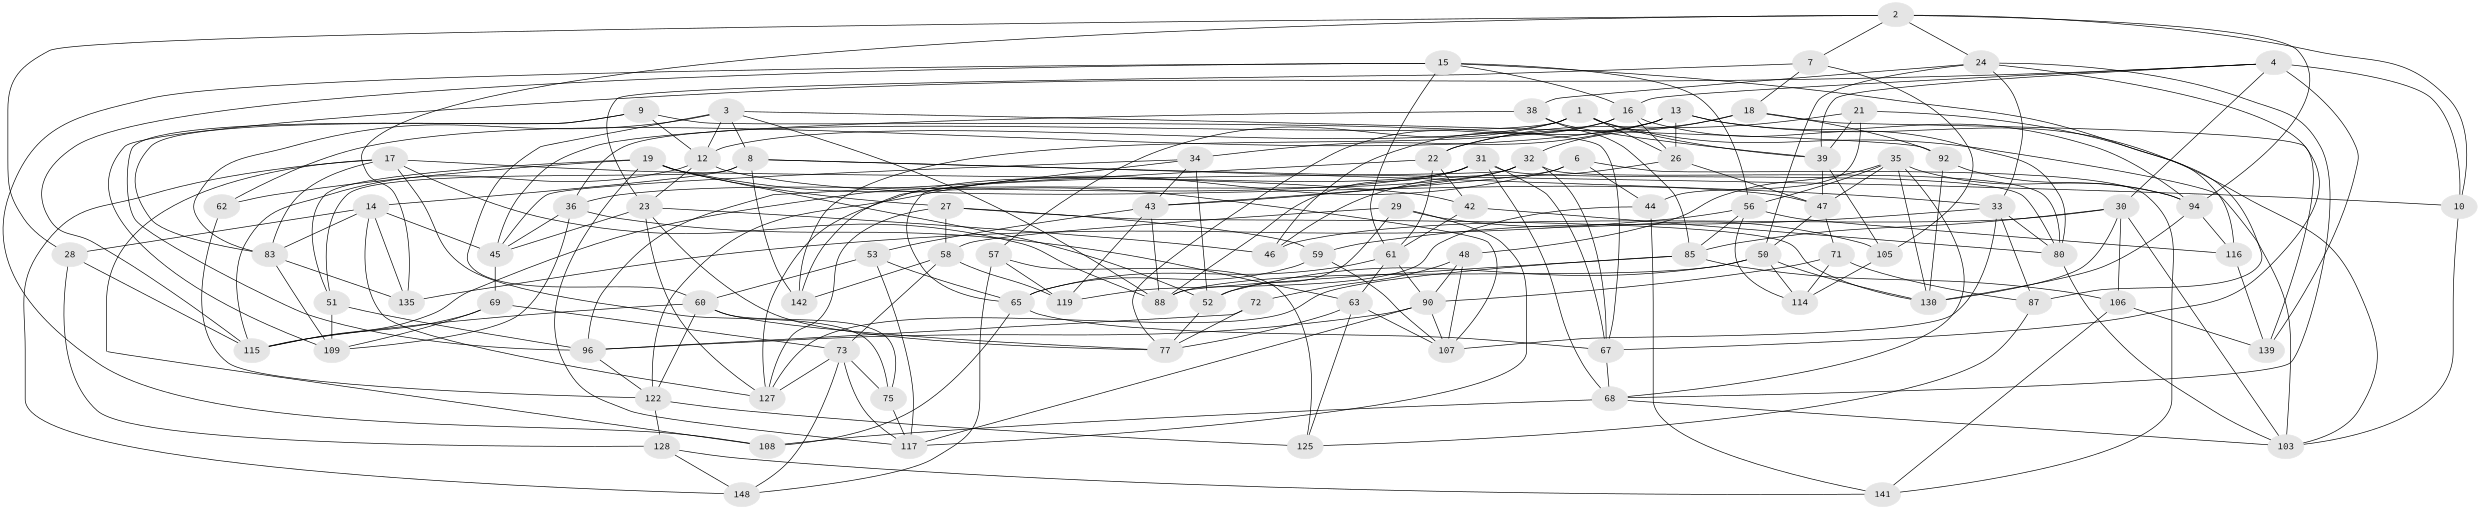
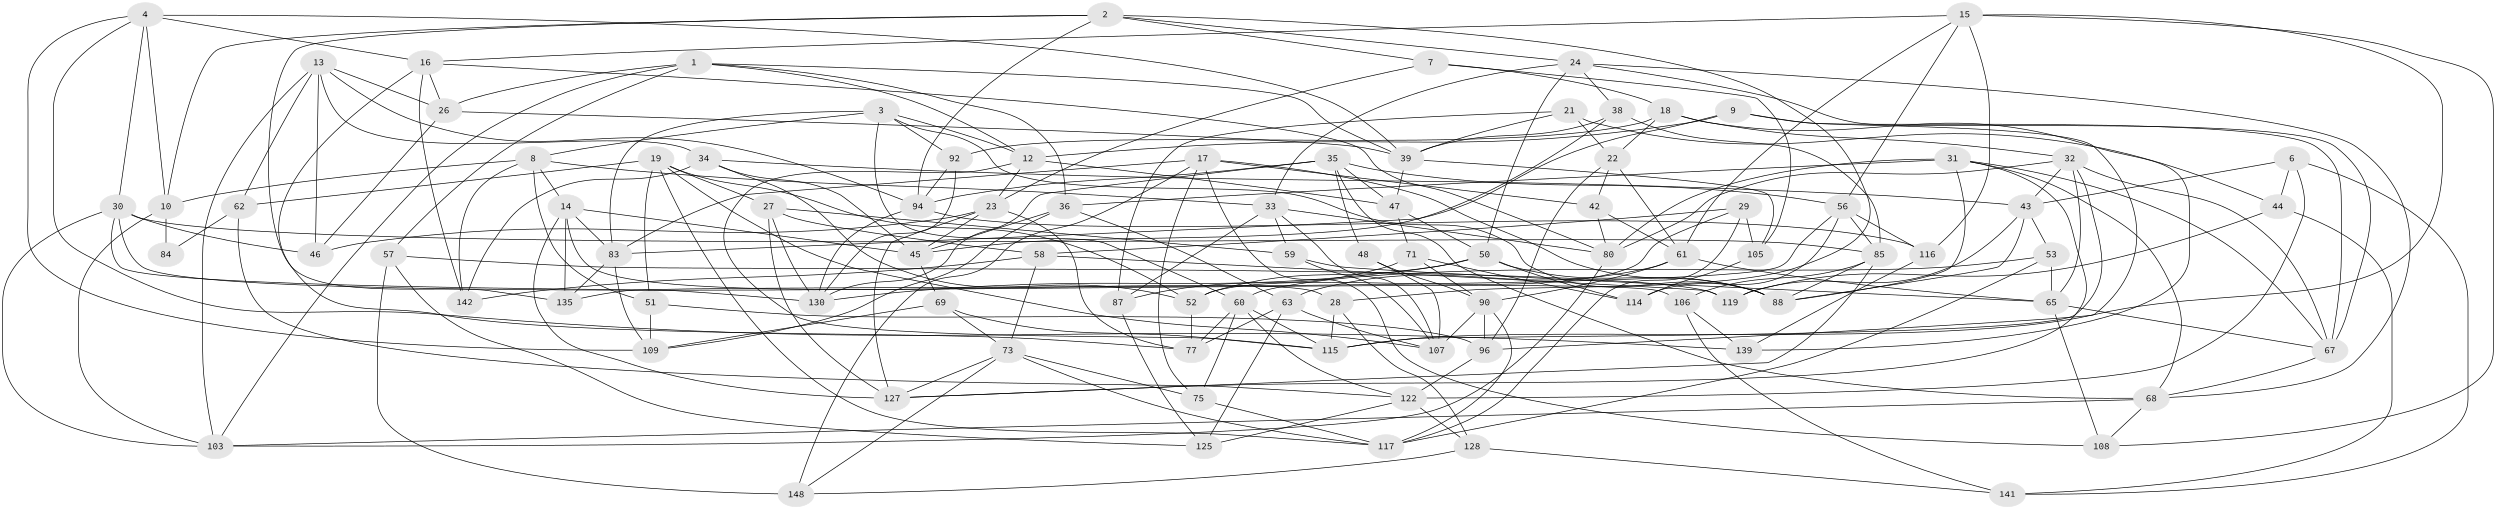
edge "26" -- "47": now "26" -- "39"
node "84": added
node "72": removed
